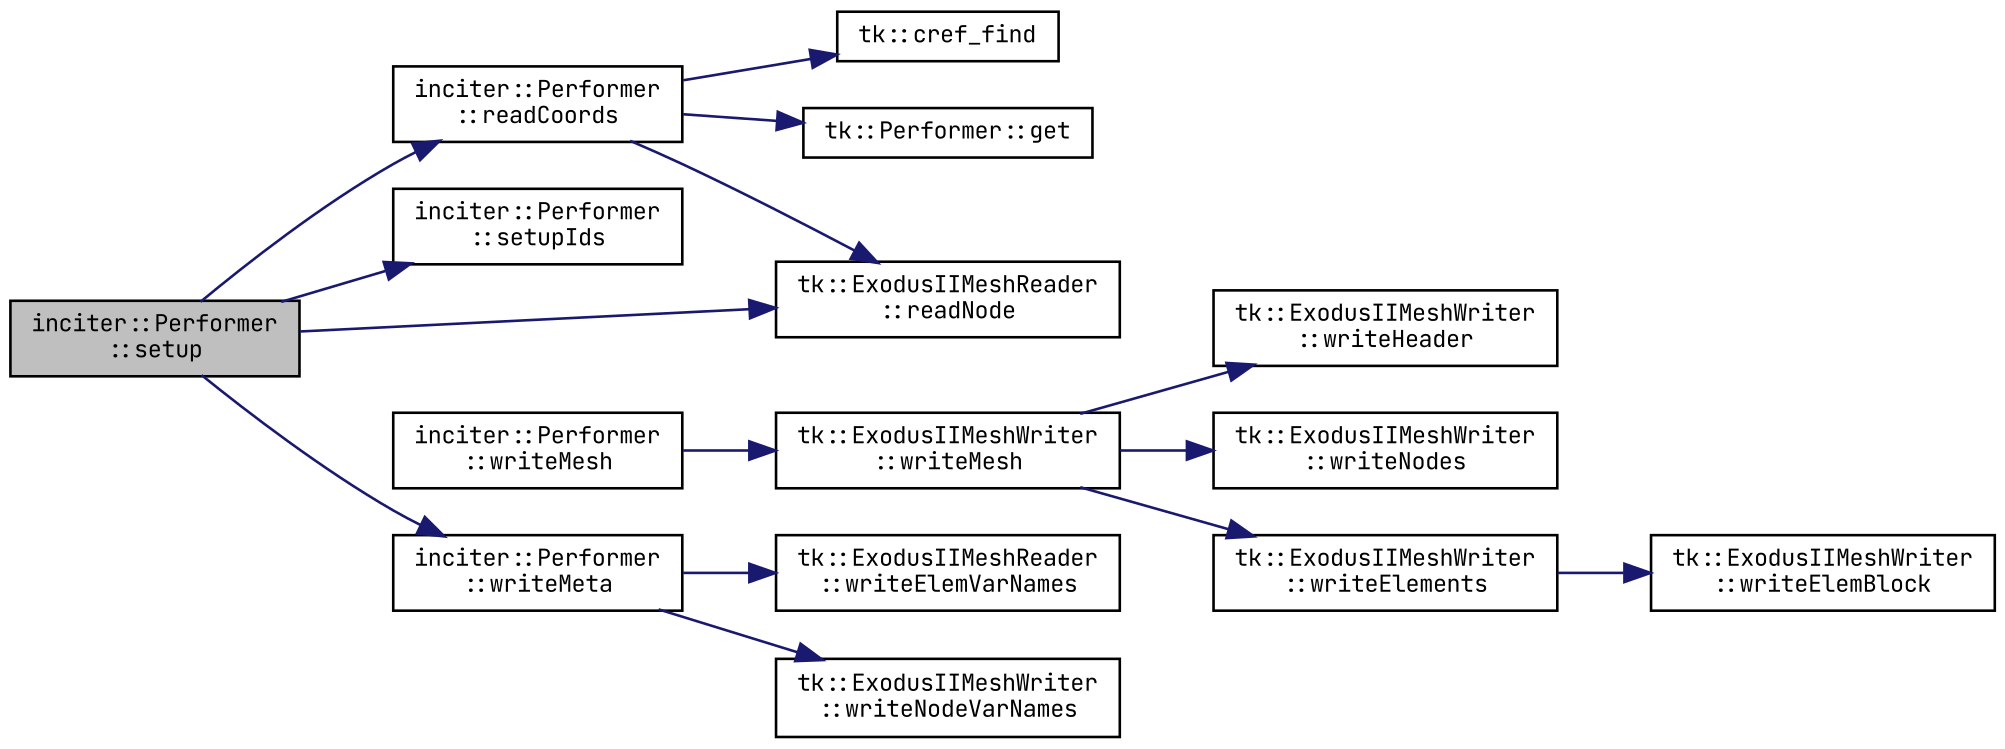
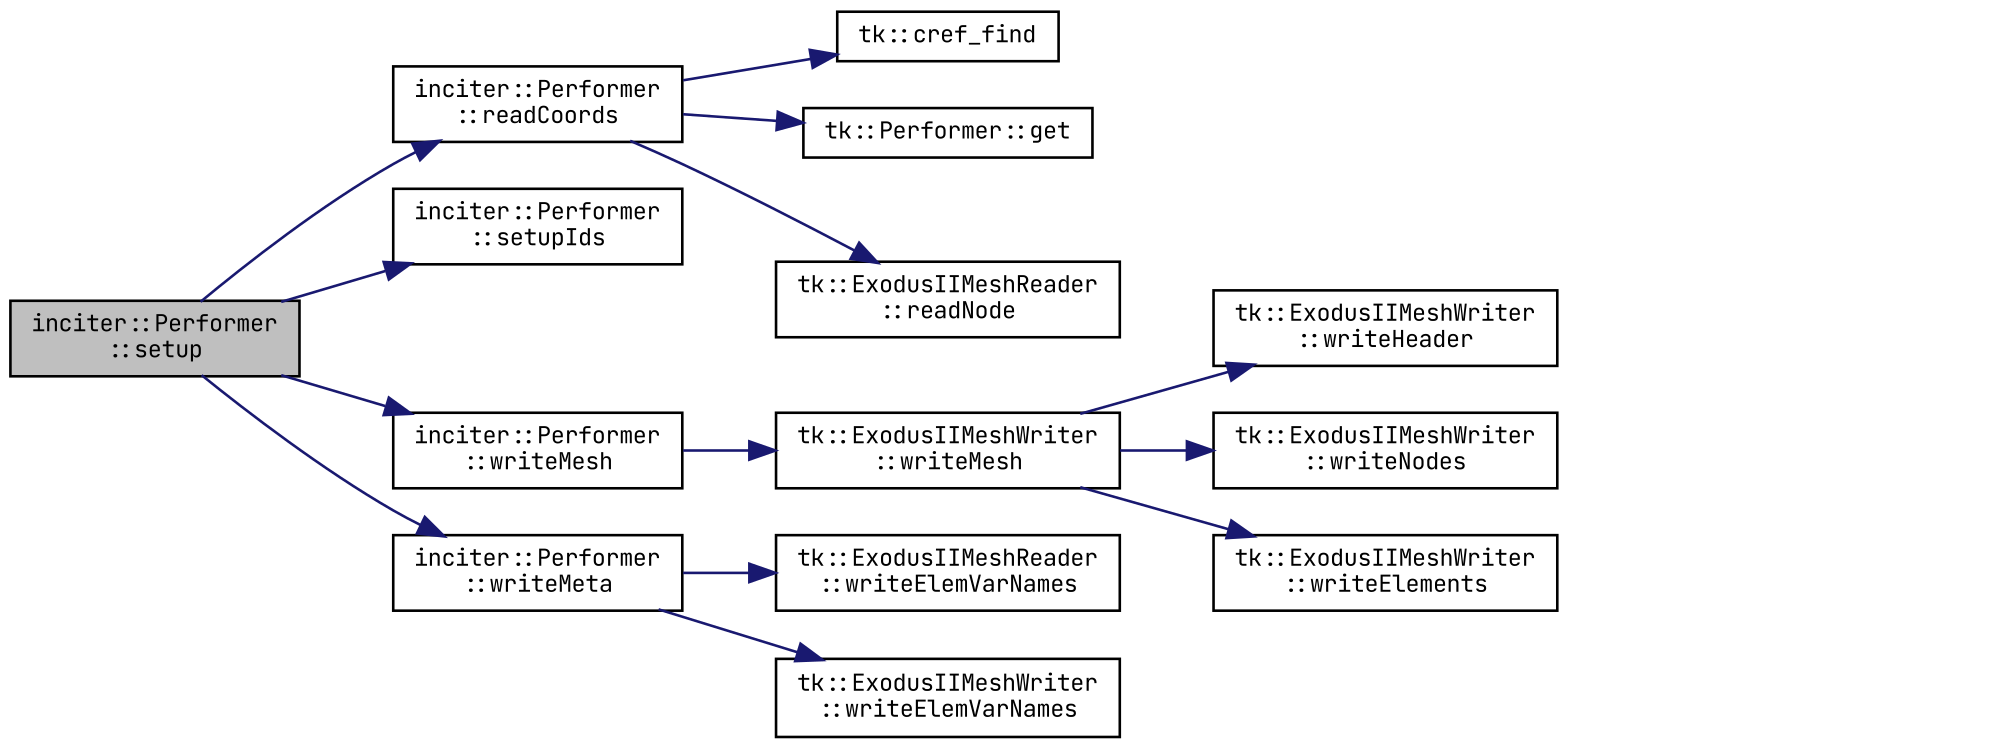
edge "inciter::Performer ::setup" -> "tk::ExodusIIMeshReader ::readNode": now "inciter::Performer ::setup" -> "inciter::Performer ::writeMesh"
node "tk::ExodusIIMeshWriter ::writeElemBlock": removed
node "tk::ExodusIIMeshWriter ::writeNodeVarNames": label "tk::ExodusIIMeshWriter ::writeNodeVarNames" -> "tk::ExodusIIMeshWriter ::writeElemVarNames"
